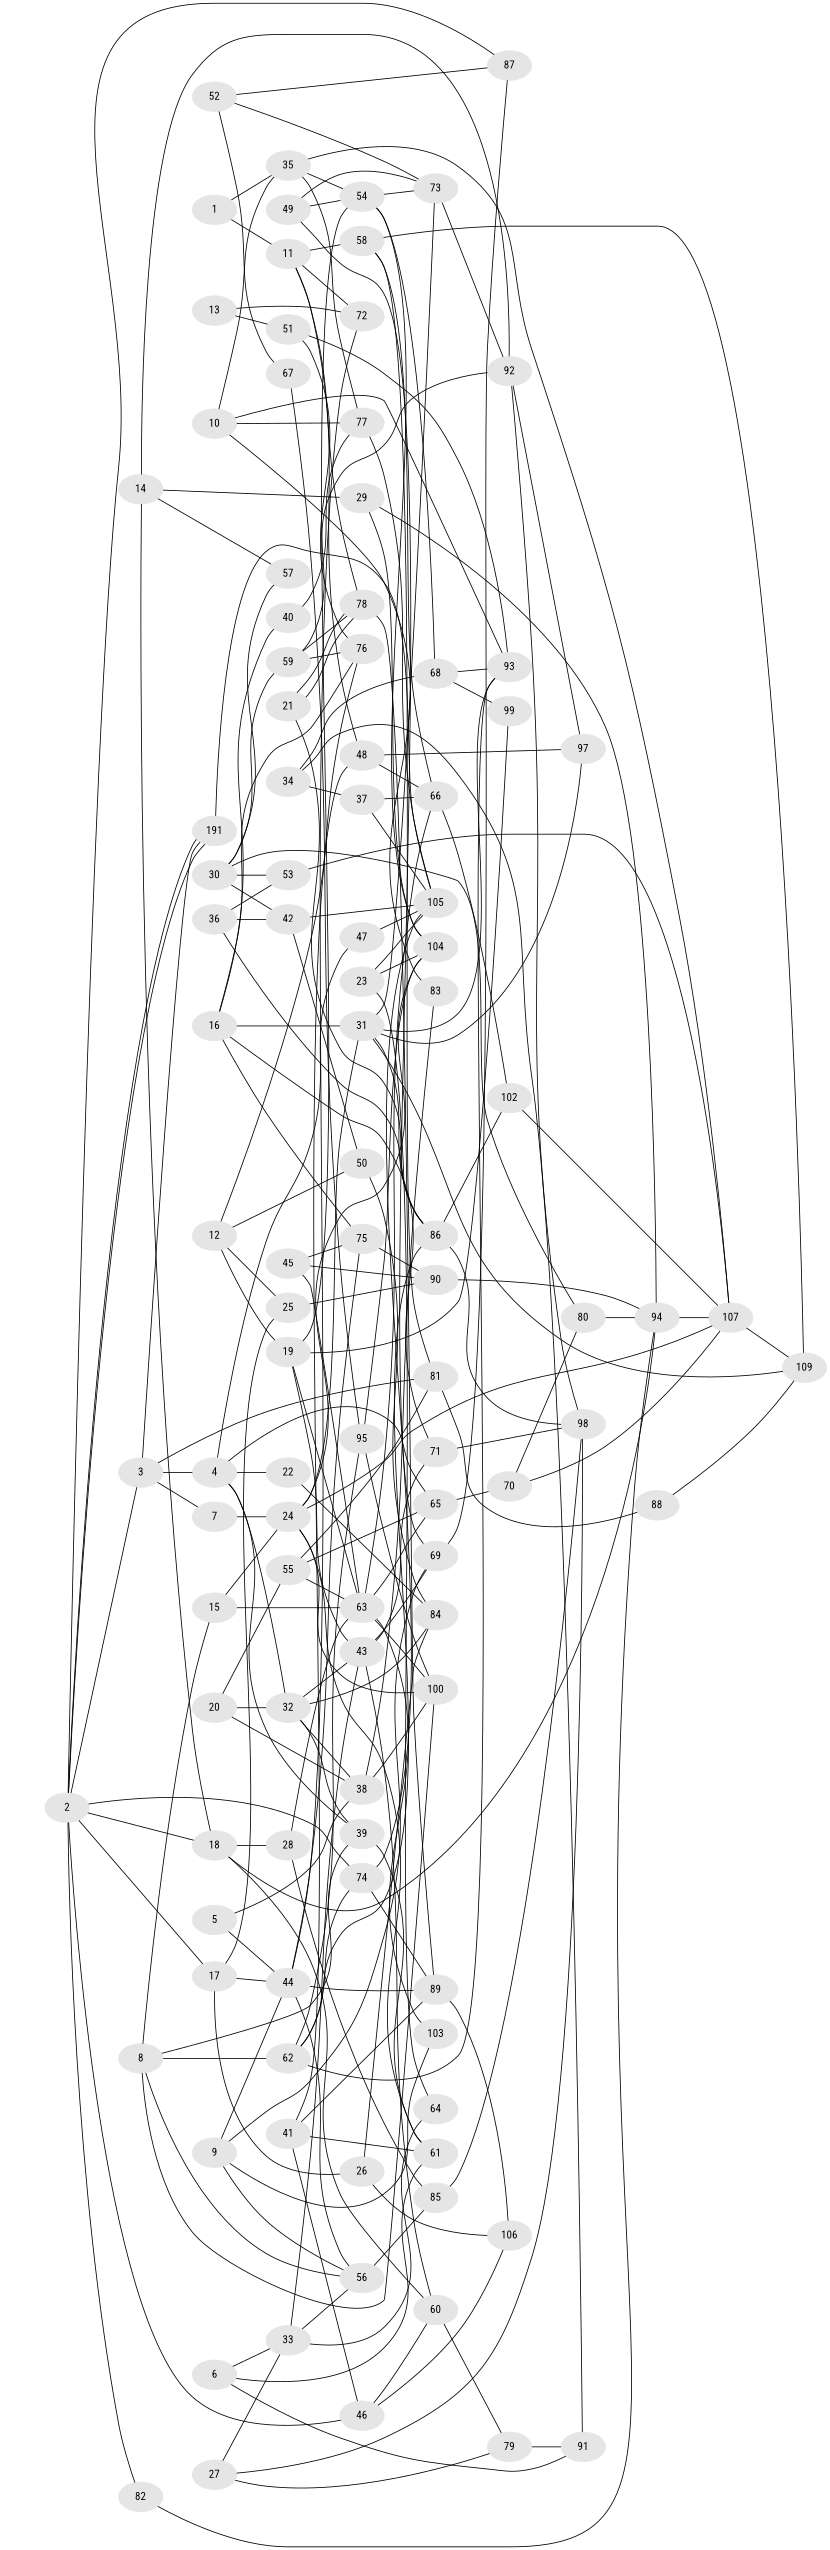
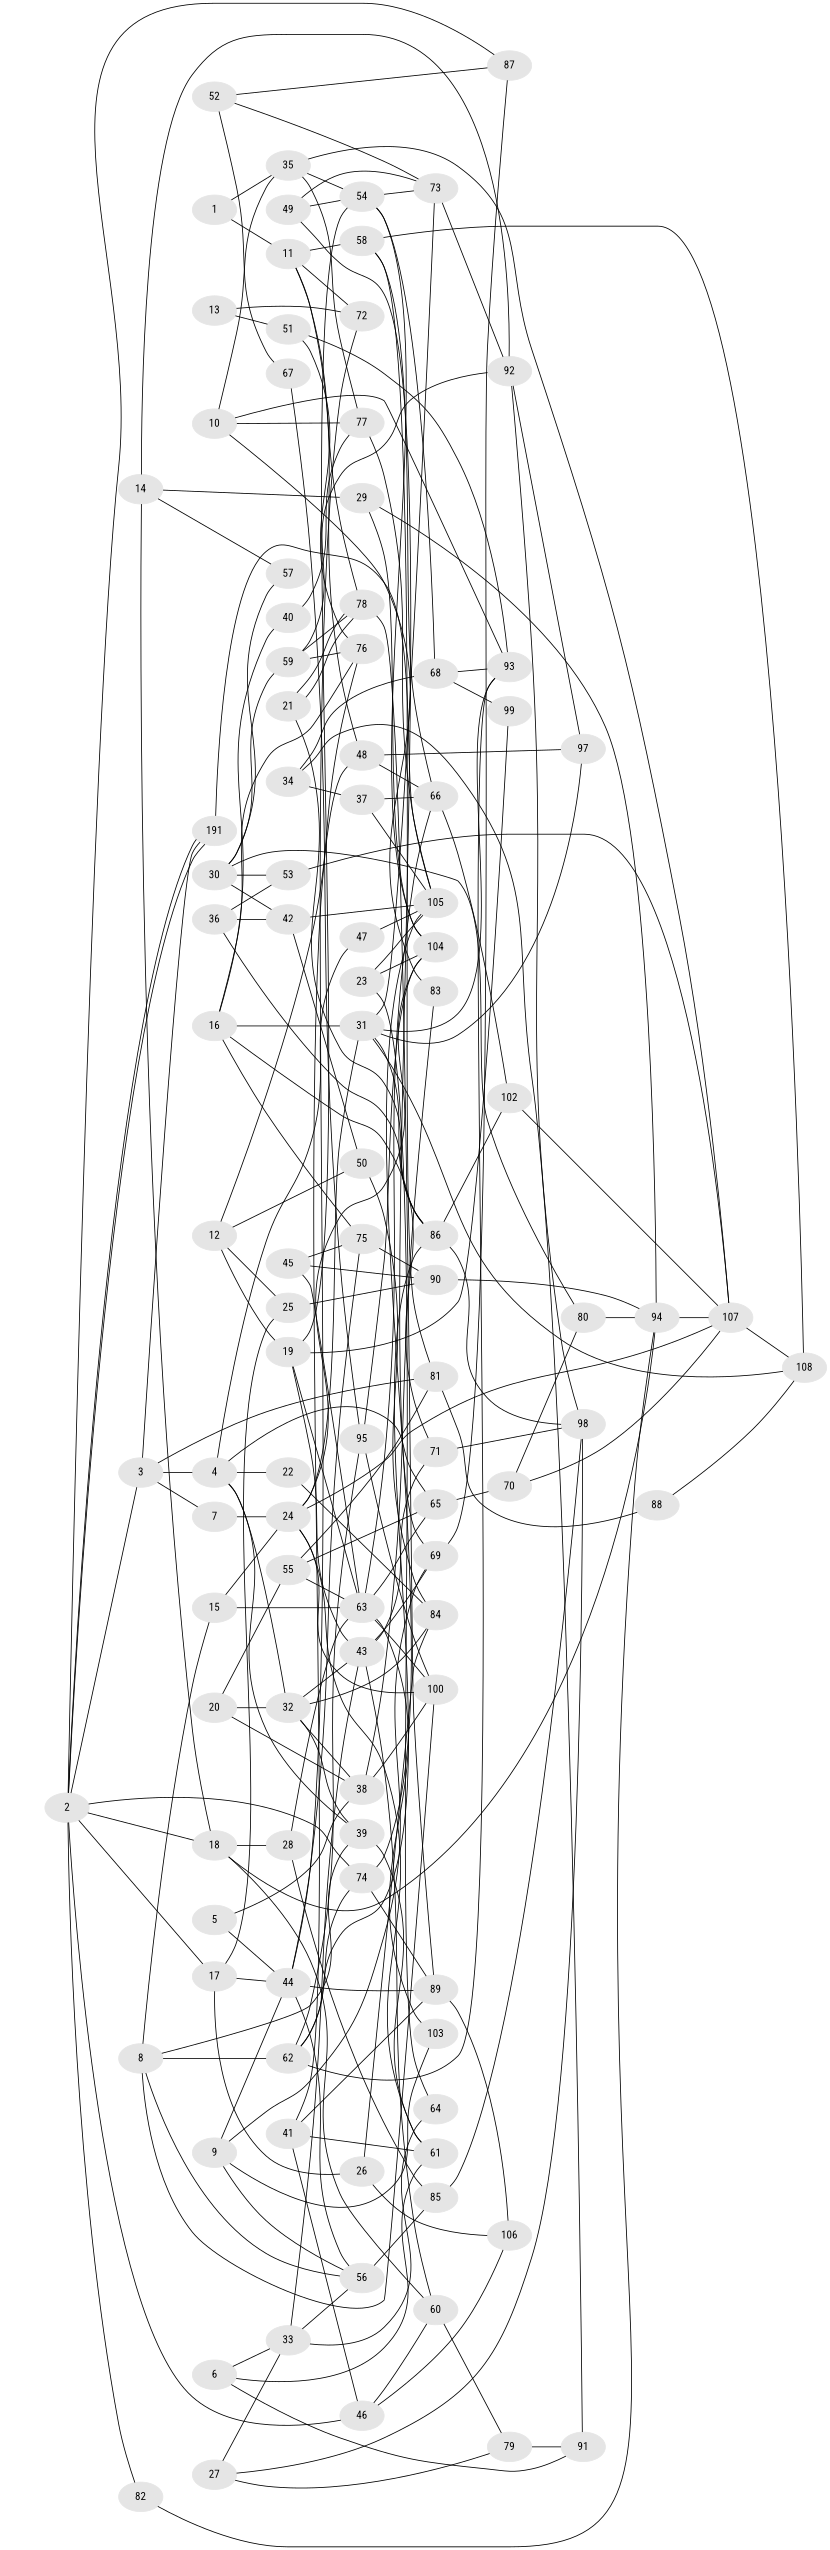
node "109": label "109" -> "108"
